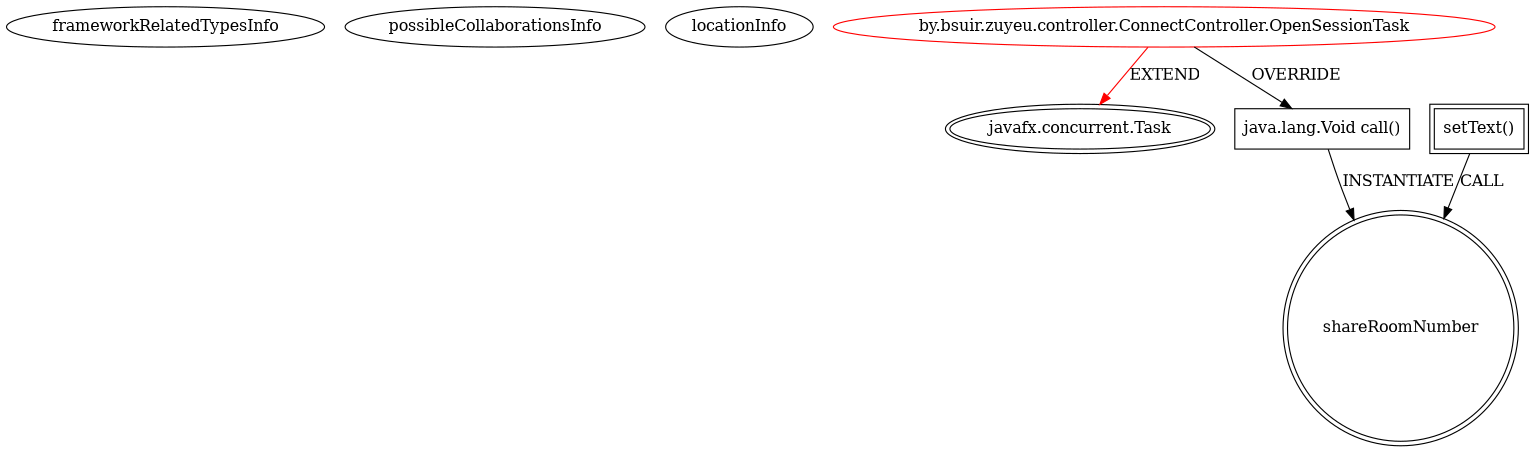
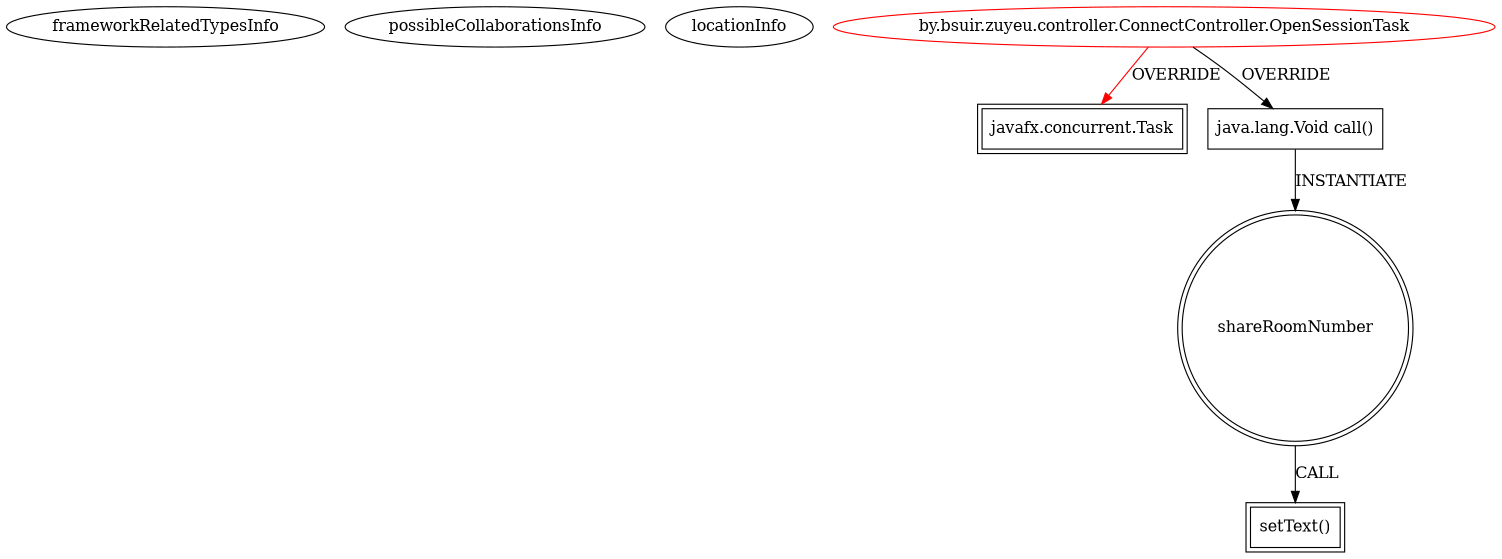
edge "by.bsuir.zuyeu.controller.ConnectController.OpenSessionTask" -> "javafx.concurrent.Task": label "EXTEND" -> "OVERRIDE"
node "javafx.concurrent.Task": shape ellipse -> box
edge "setText()" -> "shareRoomNumber": reversed
